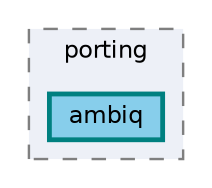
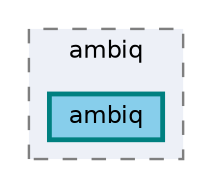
cluster "porting": label "porting" -> "ambiq"
